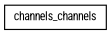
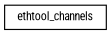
node "channels_channels": label "channels_channels" -> "ethtool_channels"
